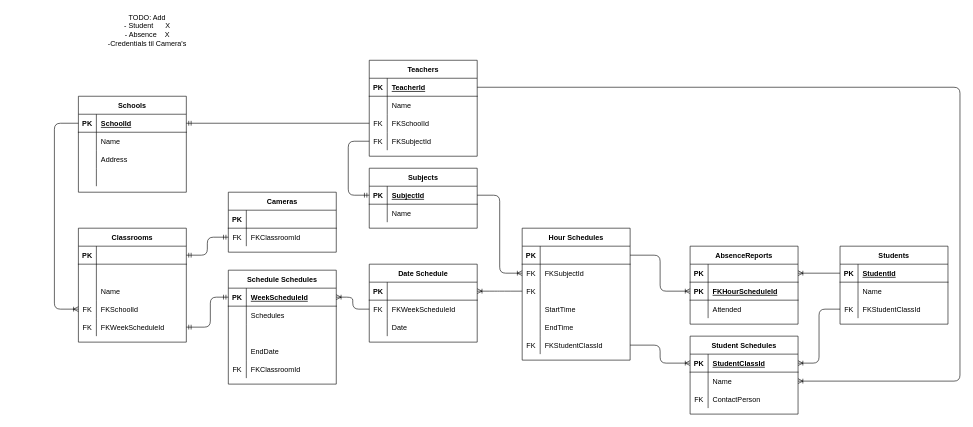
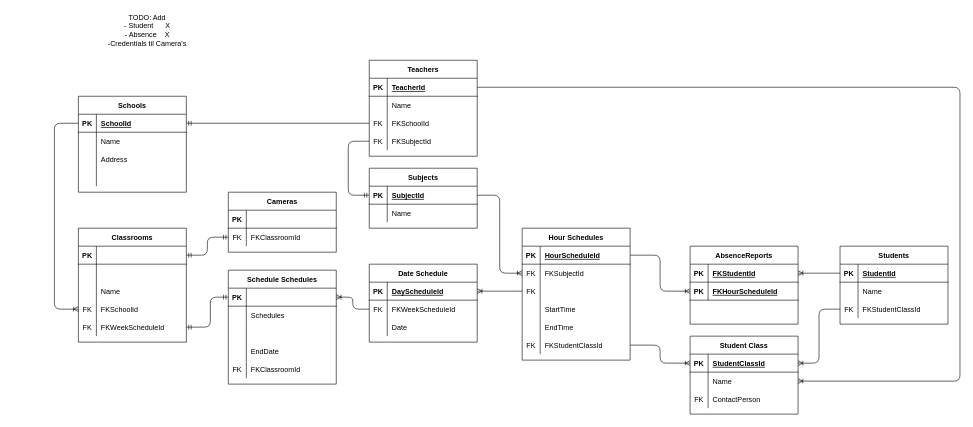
node "HourScheduleId": added
node "FKStudentId": added
node "DayScheduleId": added
node "WeekScheduleId": removed
node "Attended": removed
node "Student Schedules": label "Student Schedules" -> "Student Class"
